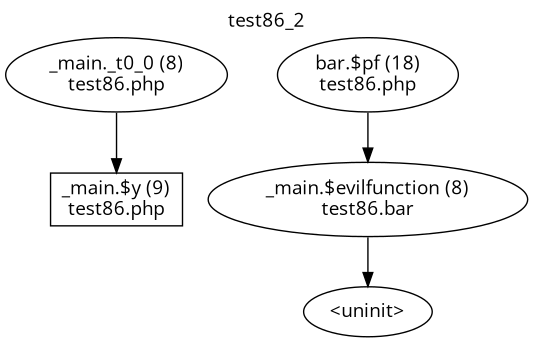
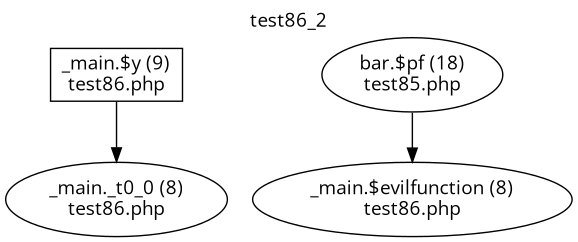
node "bar.$pf (18) test86.php": label "bar.$pf (18) test86.php" -> "bar.$pf (18) test85.php"
edge "_main._t0_0 (8) test86.php" -> "_main.$y (9) test86.php": reversed
node "_main.$evilfunction (8) test86.bar": label "_main.$evilfunction (8) test86.bar" -> "_main.$evilfunction (8) test86.php"
node "<uninit>": removed
